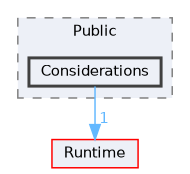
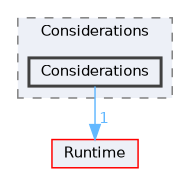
cluster "Public": label "Public" -> "Considerations"
